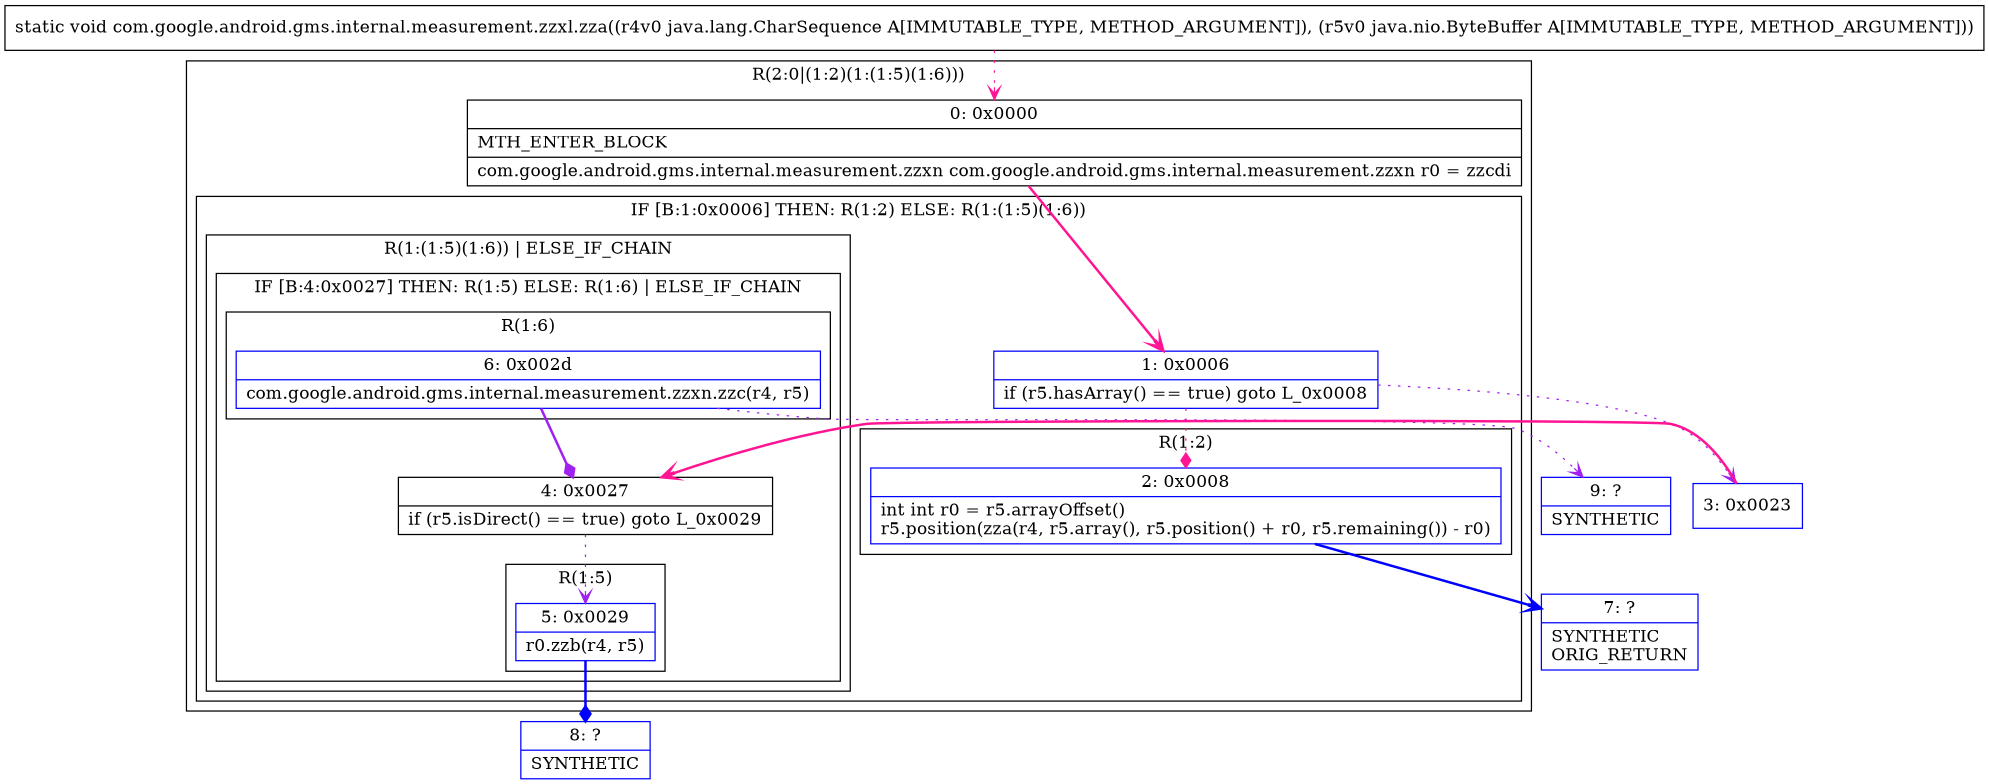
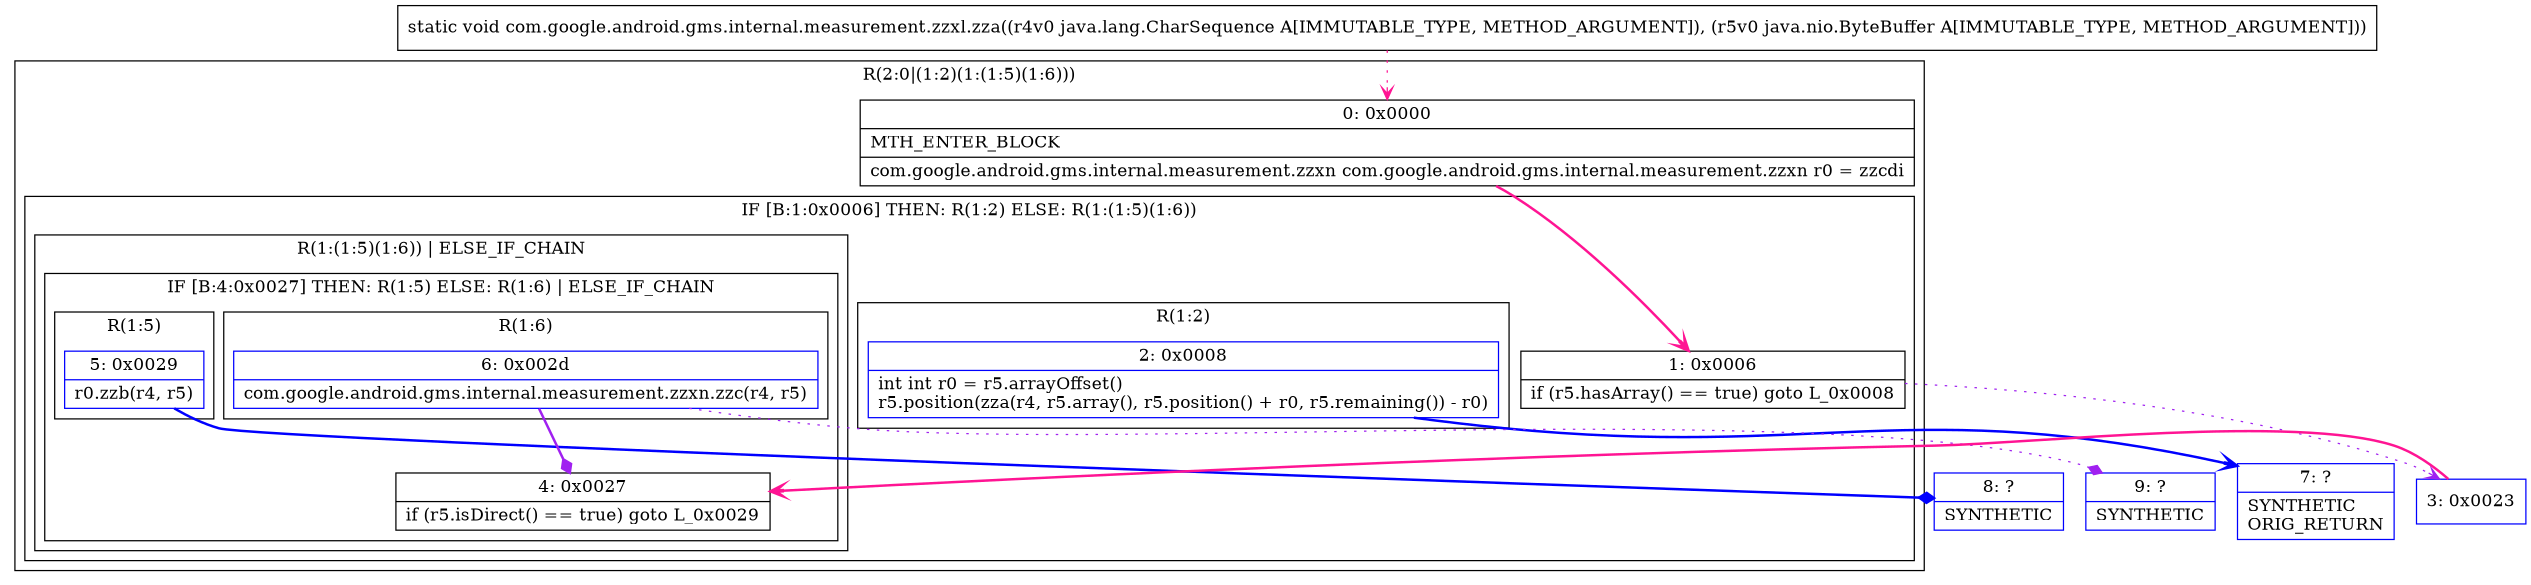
node "1: 0x0006": color blue -> black
edge "6: 0x002d" -> "9: ?": arrowhead vee -> diamond
edge "1: 0x0006" -> "2: 0x0008": removed
edge "4: 0x0027" -> "5: 0x0029": removed
